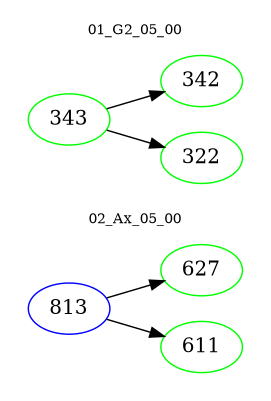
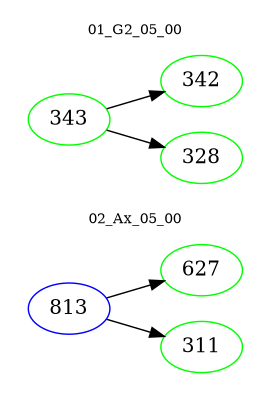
node "322": label "322" -> "328"
node "611": label "611" -> "311"
